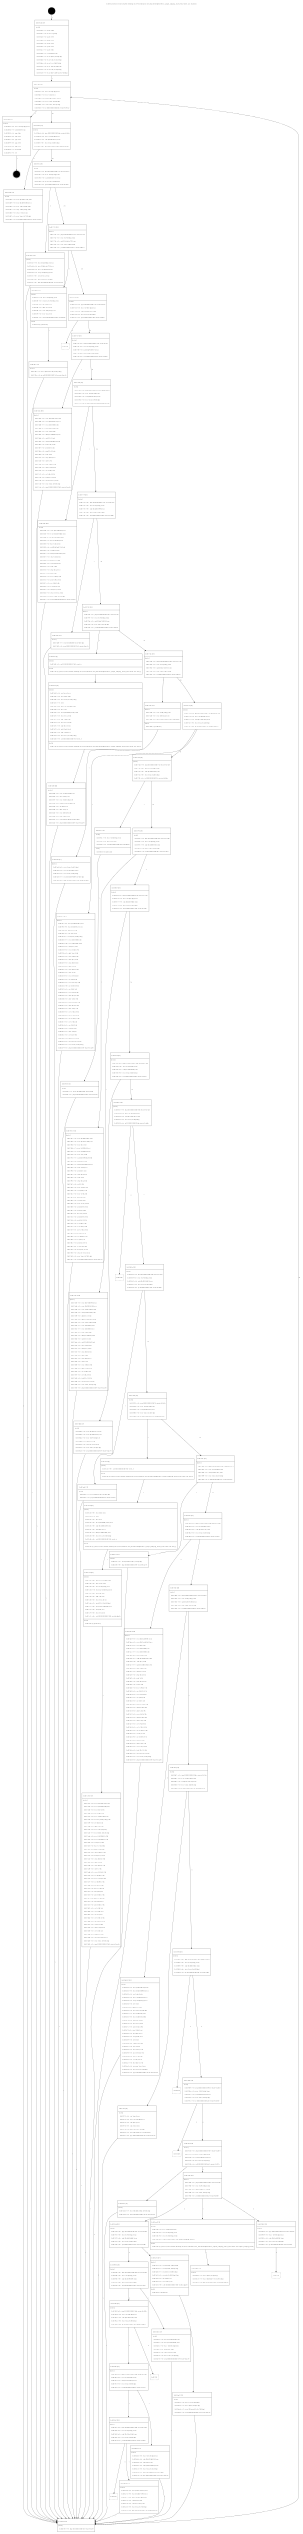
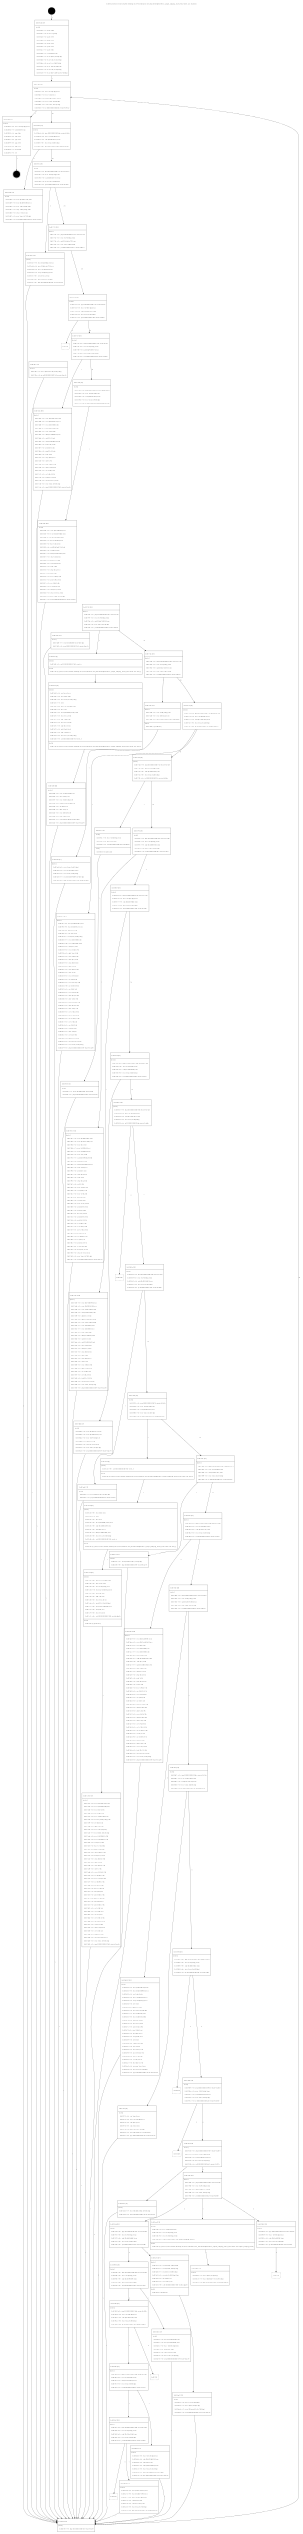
node "0x401eec [27]": removed
node "0x401779 [25]": removed
